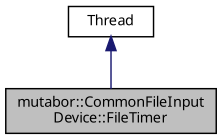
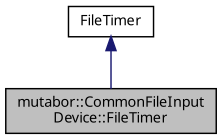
node "Thread": label "Thread" -> "FileTimer"
